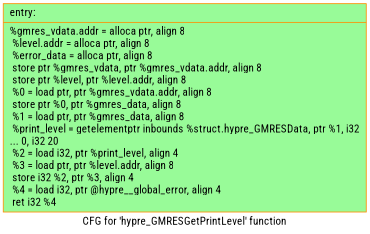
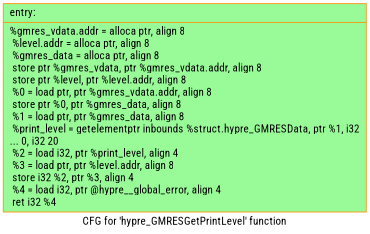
node "entry:": text "%error_data = alloca ptr, align 8" -> "%gmres_data = alloca ptr, align 8"
